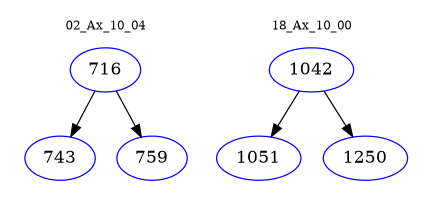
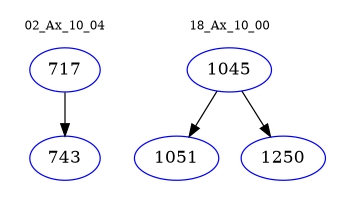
node "716": label "716" -> "717"
node "1042": label "1042" -> "1045"
node "759": removed
